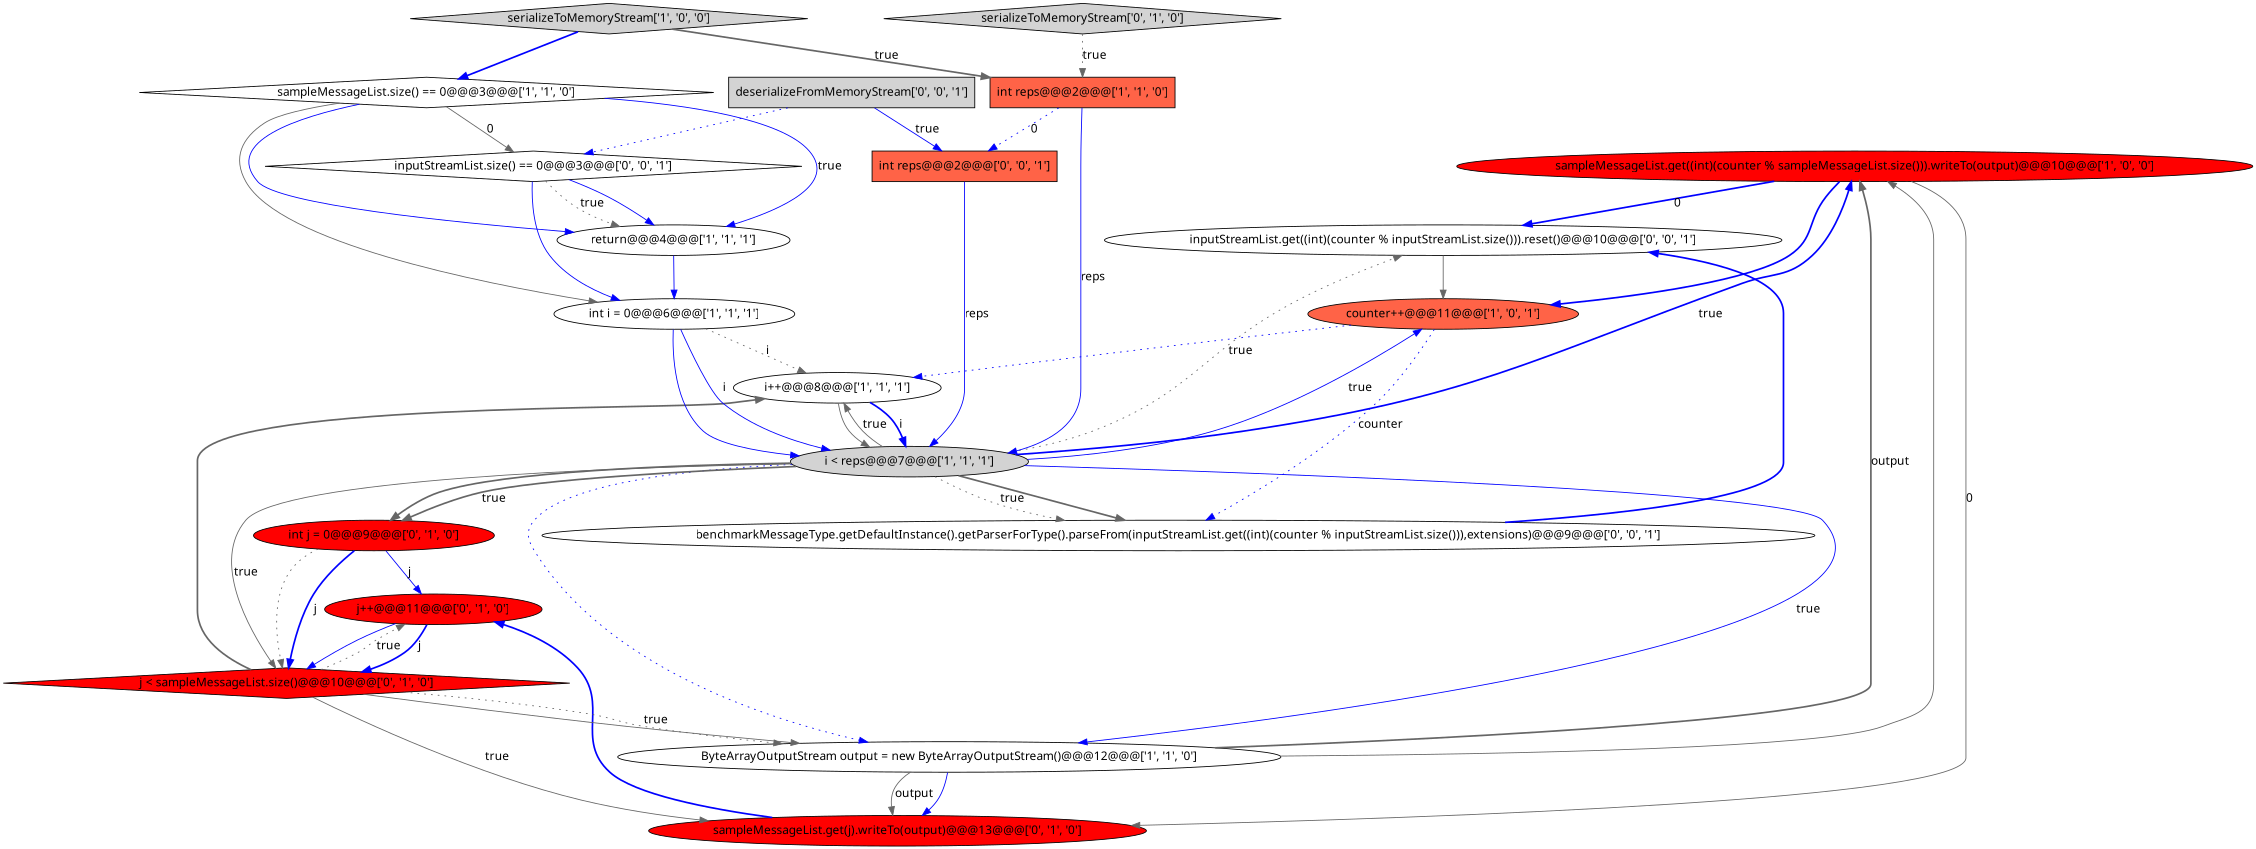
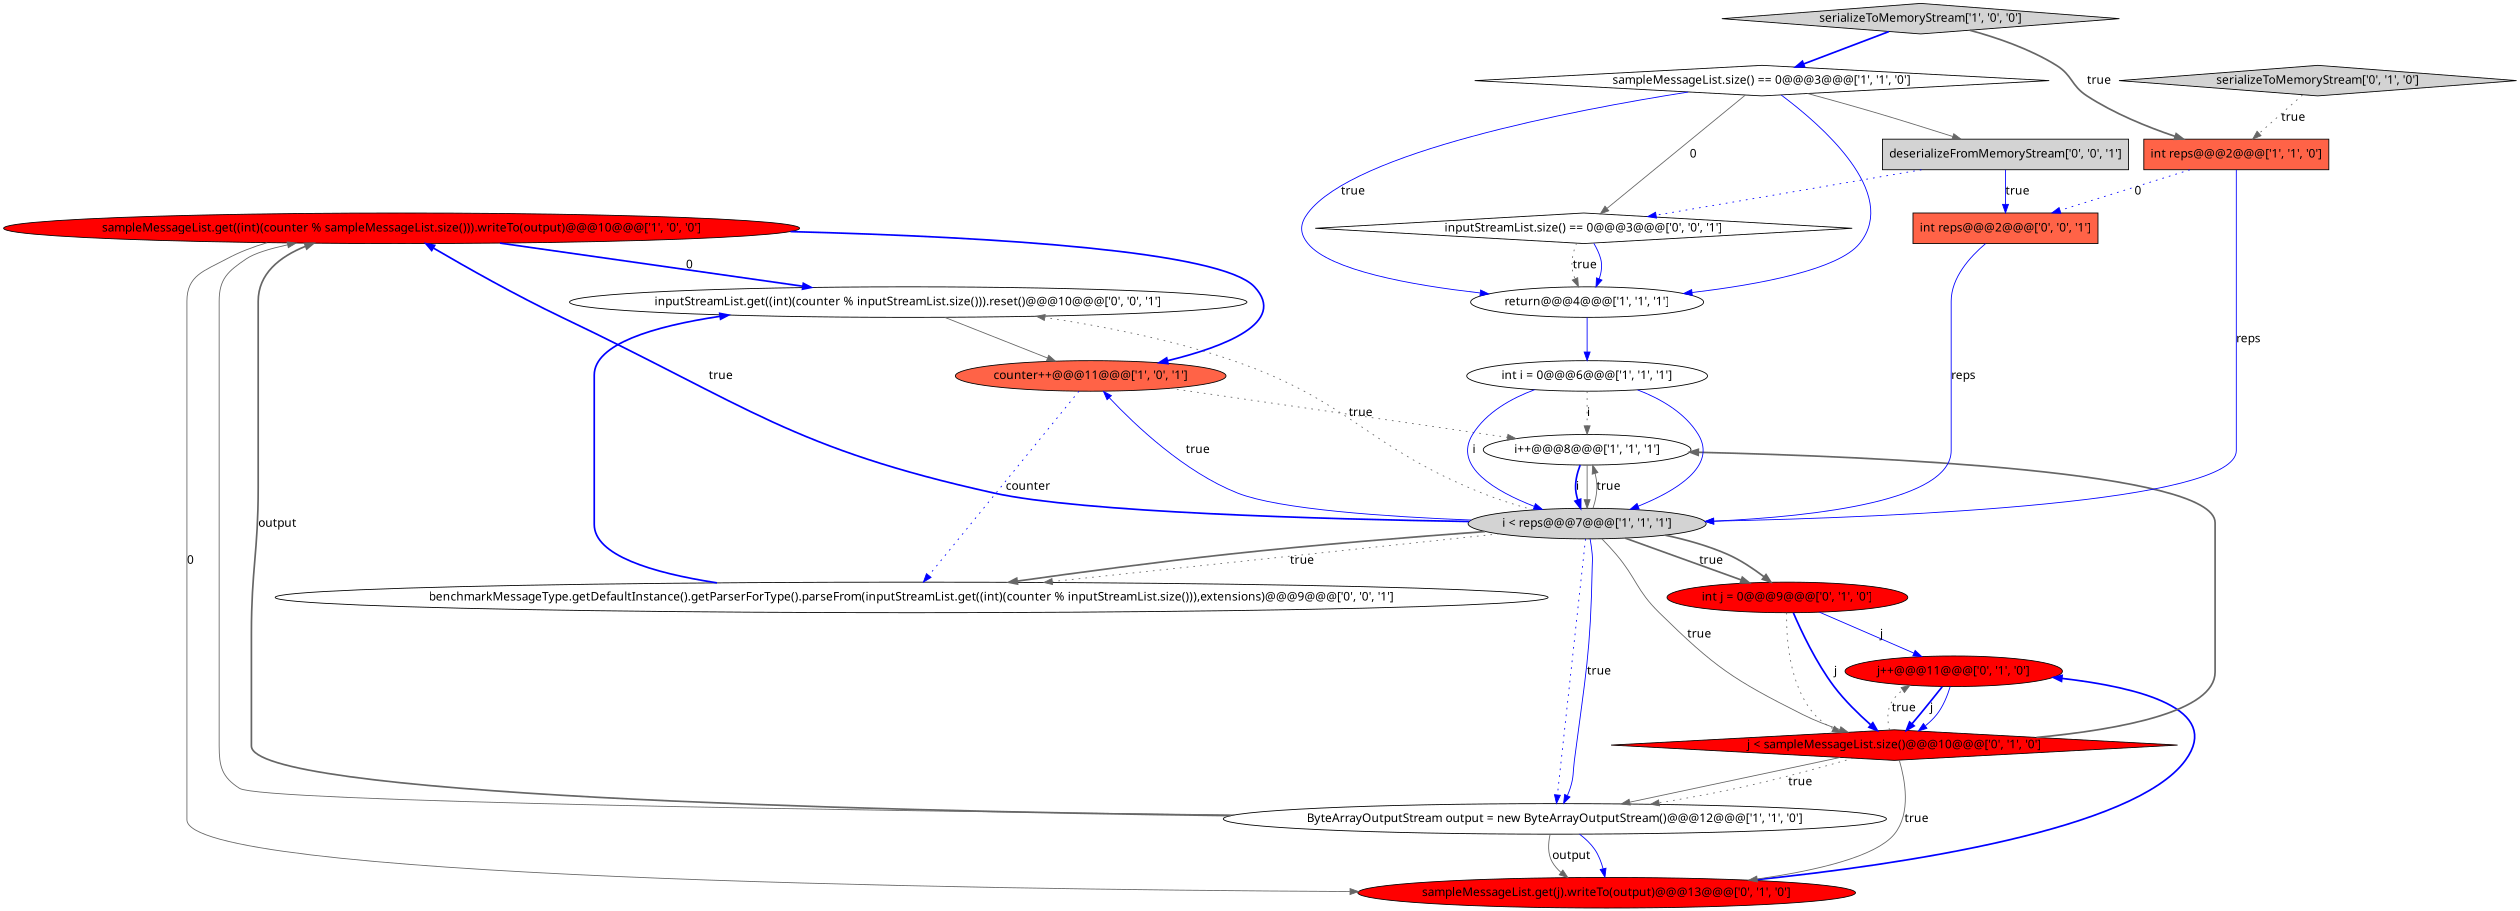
edge "sampleMessageList.size() == 0@@@3@@@['1', '1', '0']" -> "int i = 0@@@6@@@['1', '1', '1']": now "sampleMessageList.size() == 0@@@3@@@['1', '1', '0']" -> "deserializeFromMemoryStream['0', '0', '1']"
edge "inputStreamList.size() == 0@@@3@@@['0', '0', '1']" -> "int i = 0@@@6@@@['1', '1', '1']": removed
edge "counter++@@@11@@@['1', '0', '1']" -> "i++@@@8@@@['1', '1', '1']": color blue -> gray40
